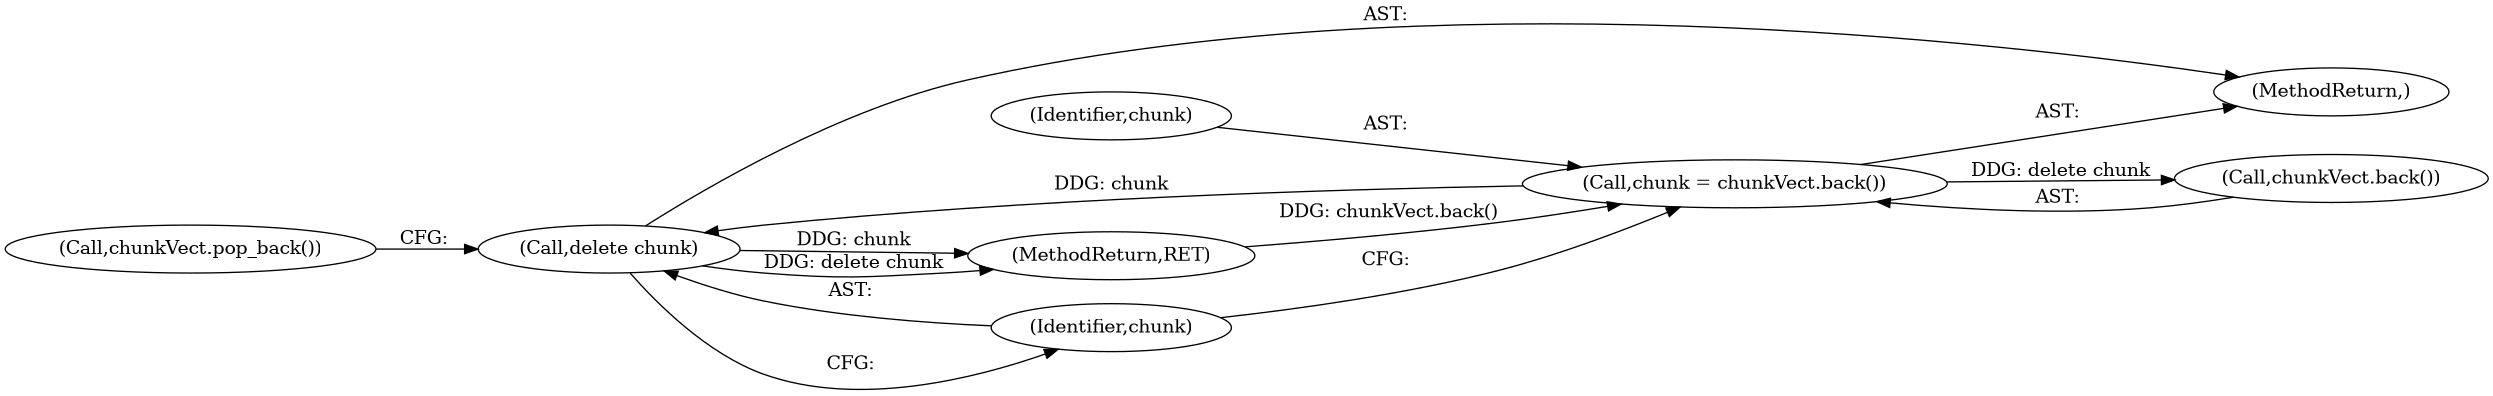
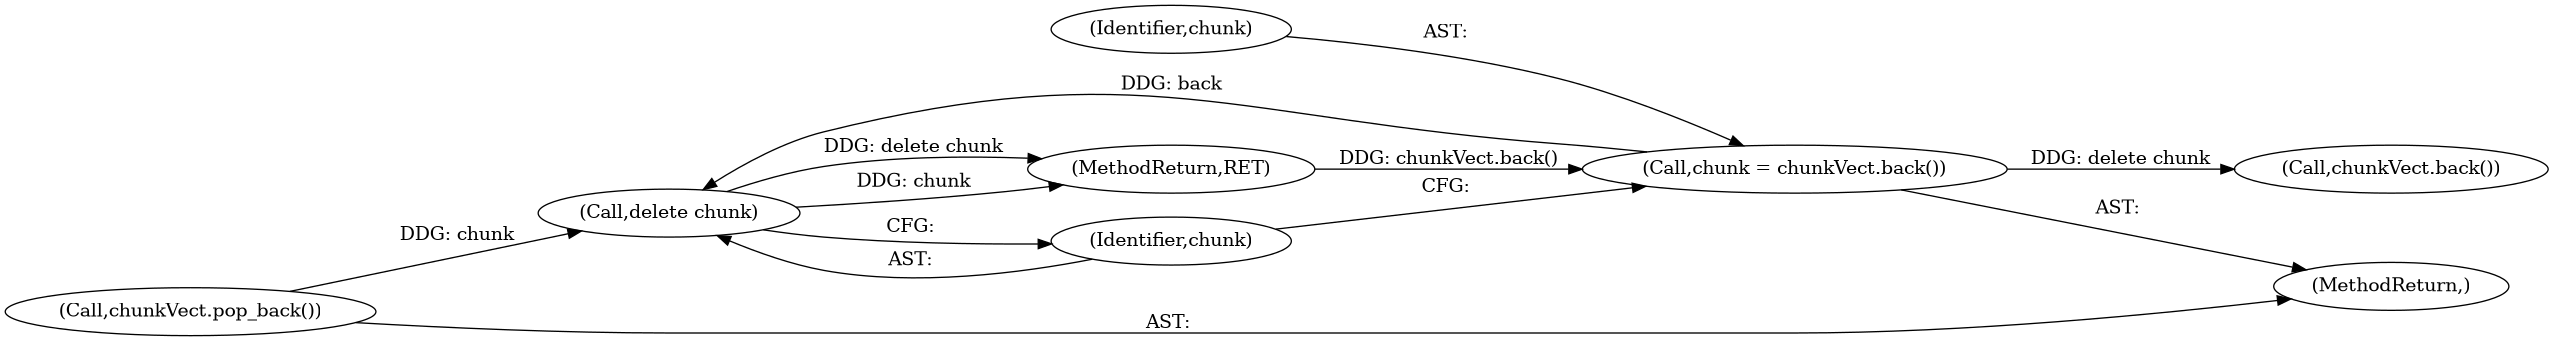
edge "(Call,delete chunk)" -> "(MethodReturn,)": now "(Call,chunkVect.pop_back())" -> "(MethodReturn,)"
edge "(Call,chunk = chunkVect.back())" -> "(Call,delete chunk)": label "DDG: chunk" -> "DDG: back"
edge "(Call,chunkVect.back())" -> "(Call,chunk = chunkVect.back())": removed, label "AST:"
edge "(Call,chunkVect.pop_back())" -> "(Call,delete chunk)": label "CFG: " -> "DDG: chunk"
